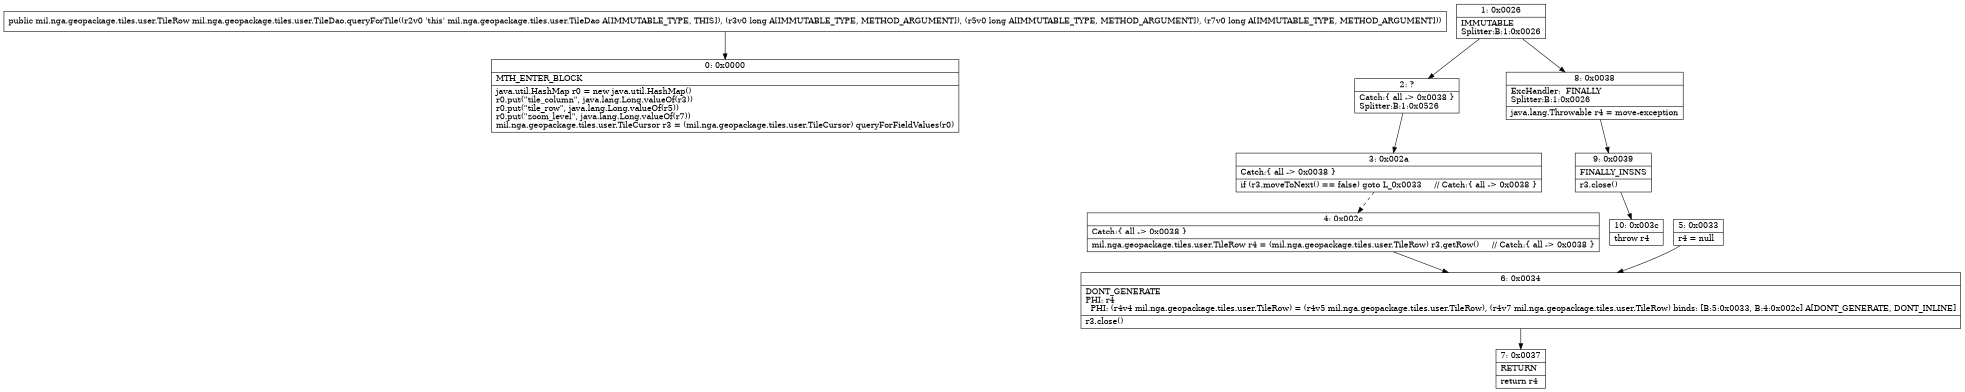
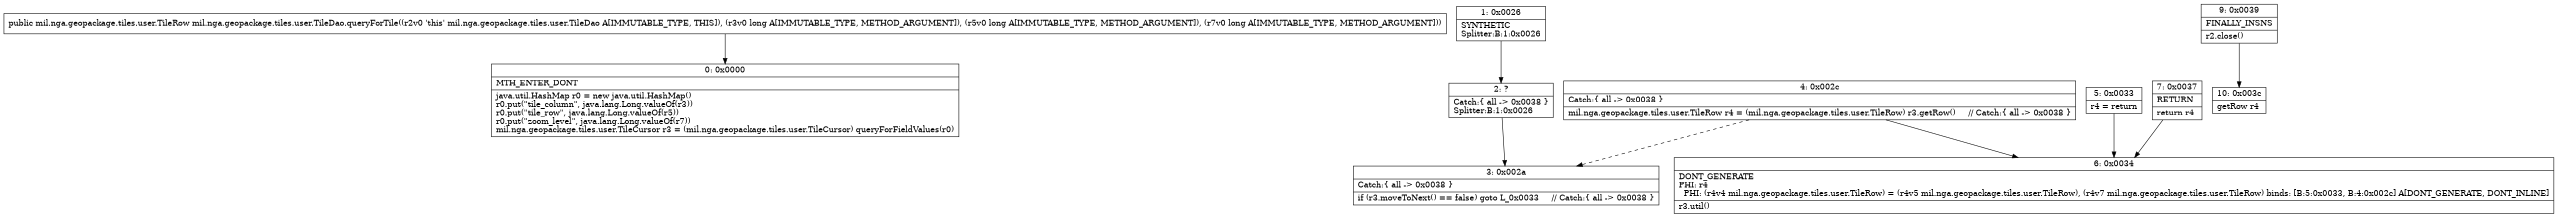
node "1: 0x0026": text "IMMUTABLE" -> "SYNTHETIC"
node "0: 0x0000": text "MTH_ENTER_BLOCK" -> "MTH_ENTER_DONT"
node "8: 0x0038": removed
node "2: ?": text "Splitter:B:1:0x0526" -> "Splitter:B:1:0x0026"
node "9: 0x0039": text "r3.close()" -> "r2.close()"
edge "3: 0x002a" -> "4: 0x002c": reversed
node "10: 0x003c": text "throw r4" -> "getRow r4"
node "5: 0x0033": text "r4 = null" -> "r4 = return"
node "6: 0x0034": text "r3.close()" -> "r3.util()"
edge "6: 0x0034" -> "7: 0x0037": reversed
